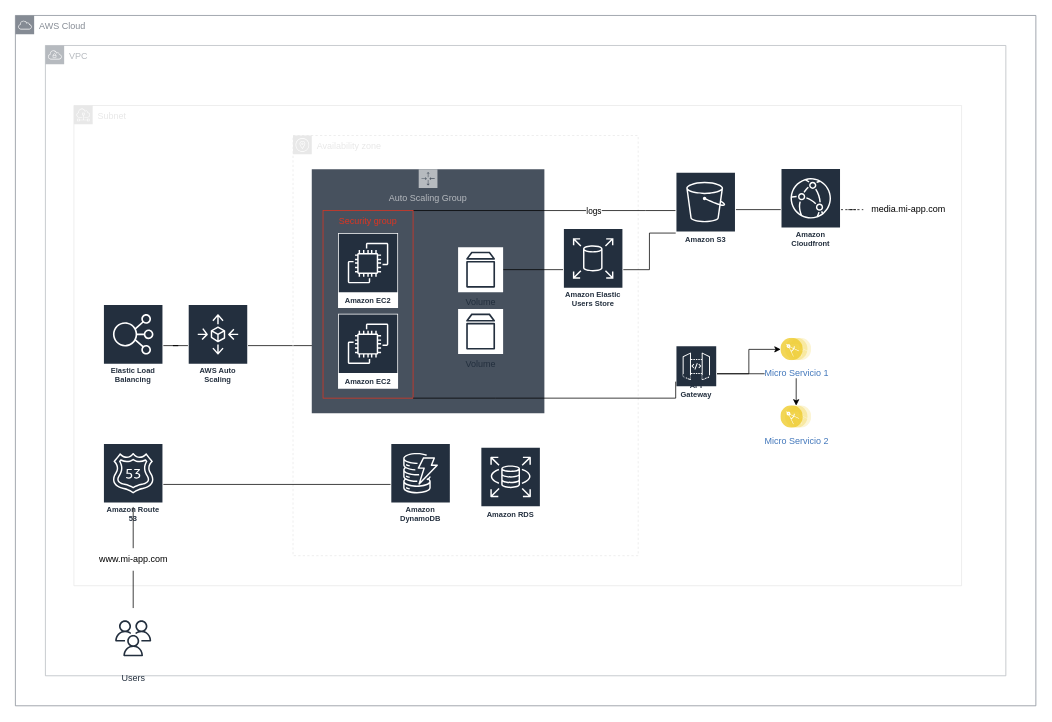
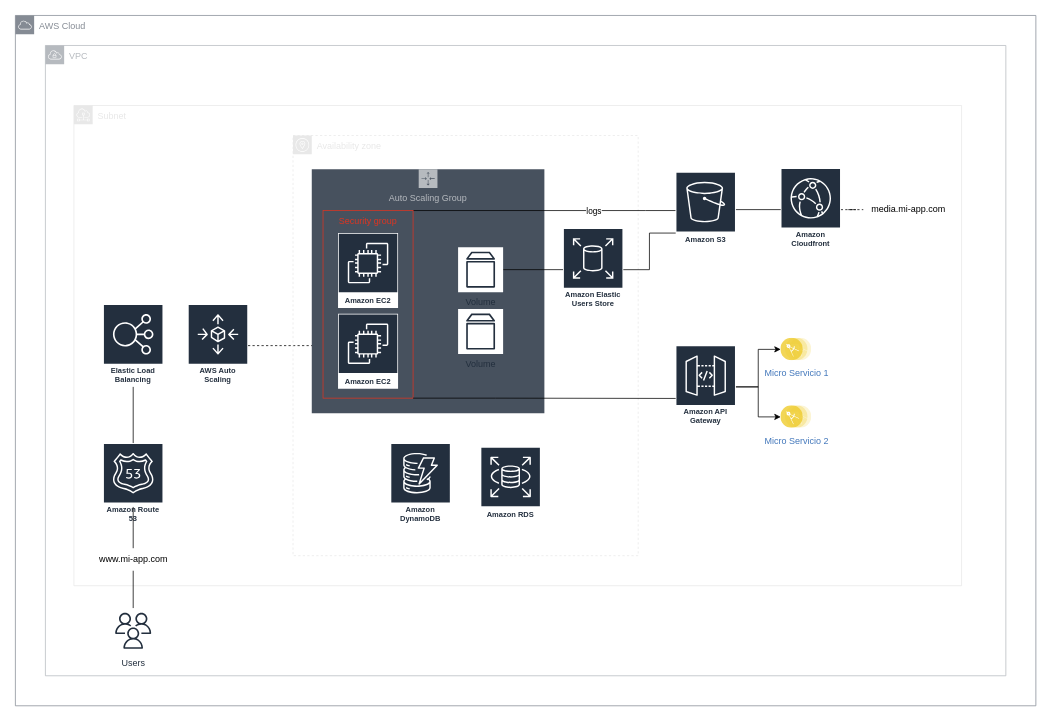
edge "Elastic Load Balancing" -- "AWS Auto Scaling": removed
edge "AWS Auto Scaling" -- "Availability zone": style solid -> dashed
node "Amazon API Gateway": size 41x56 -> 60x83
edge "Amazon Route 53" -- "Amazon DynamoDB": now "Amazon Route 53" -- "Elastic Load Balancing"
node "Users": size 45x60 -> 45x45
